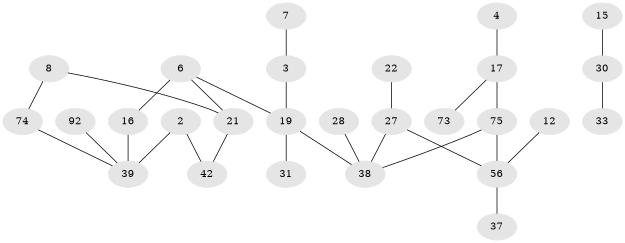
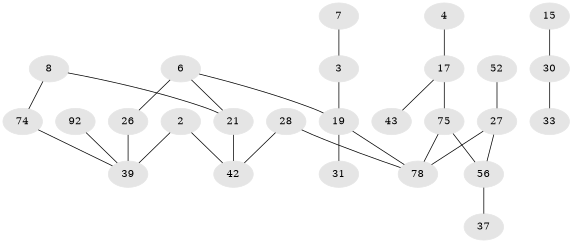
node "22": label "22" -> "52"
node "16": label "16" -> "26"
node "73": label "73" -> "43"
node "12": removed
edge "28" -- "42": added
node "38": label "38" -> "78"
